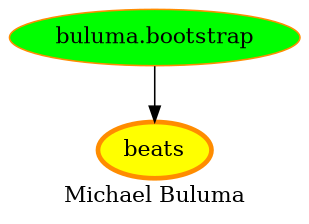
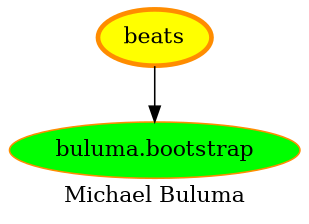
edge "buluma.bootstrap" -> "beats": reversed
